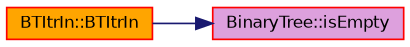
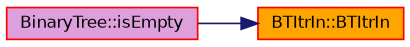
edge "BTItrIn::BTItrIn" -> "BinaryTree::isEmpty": reversed
